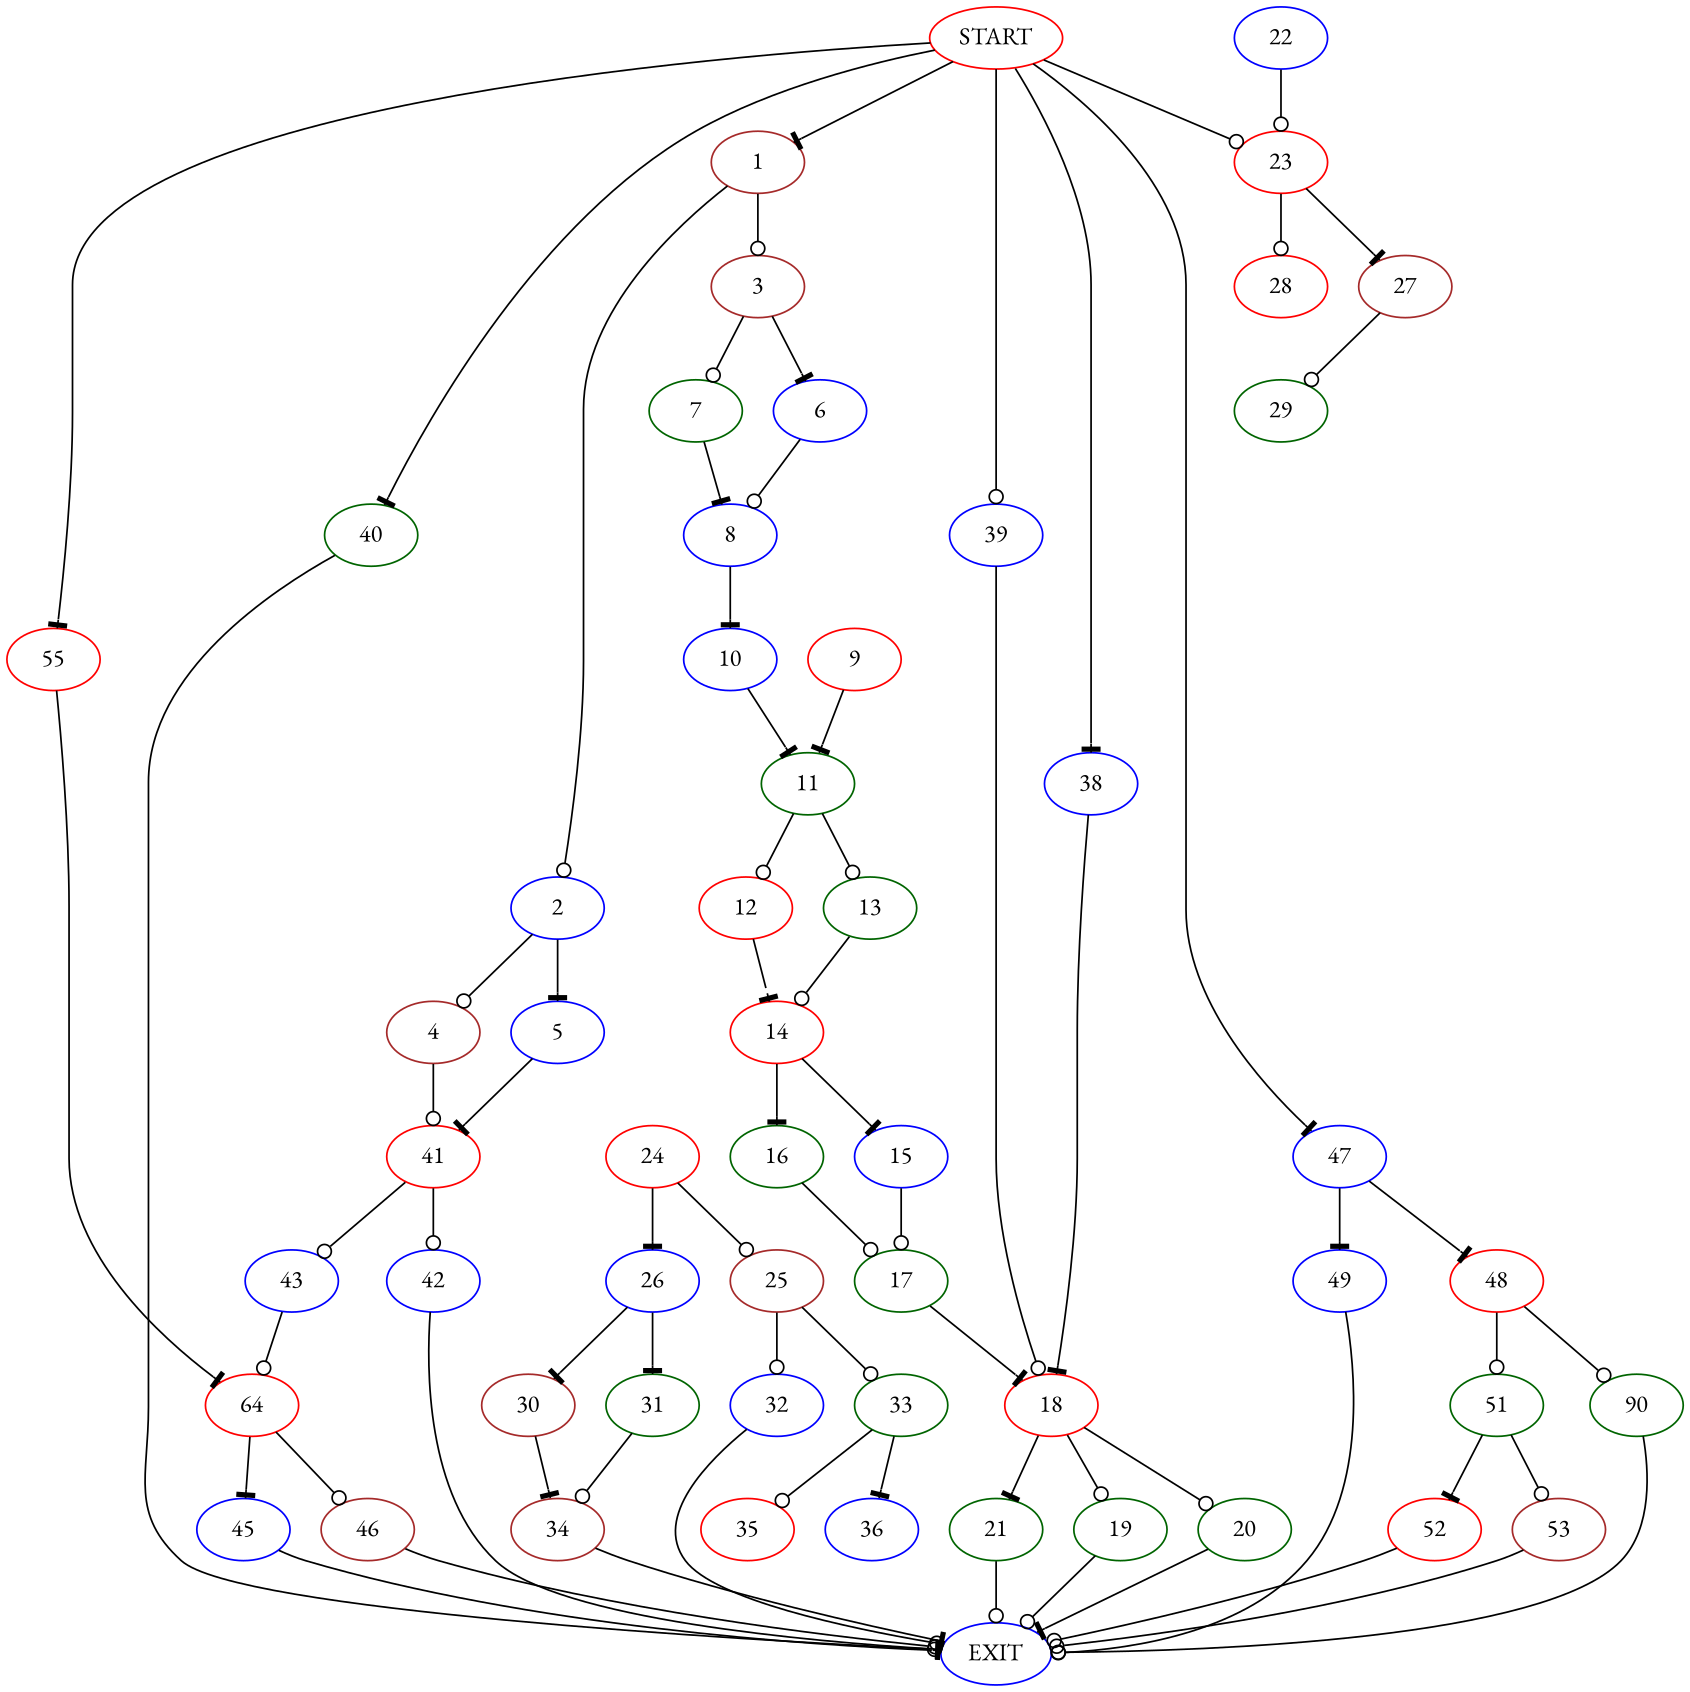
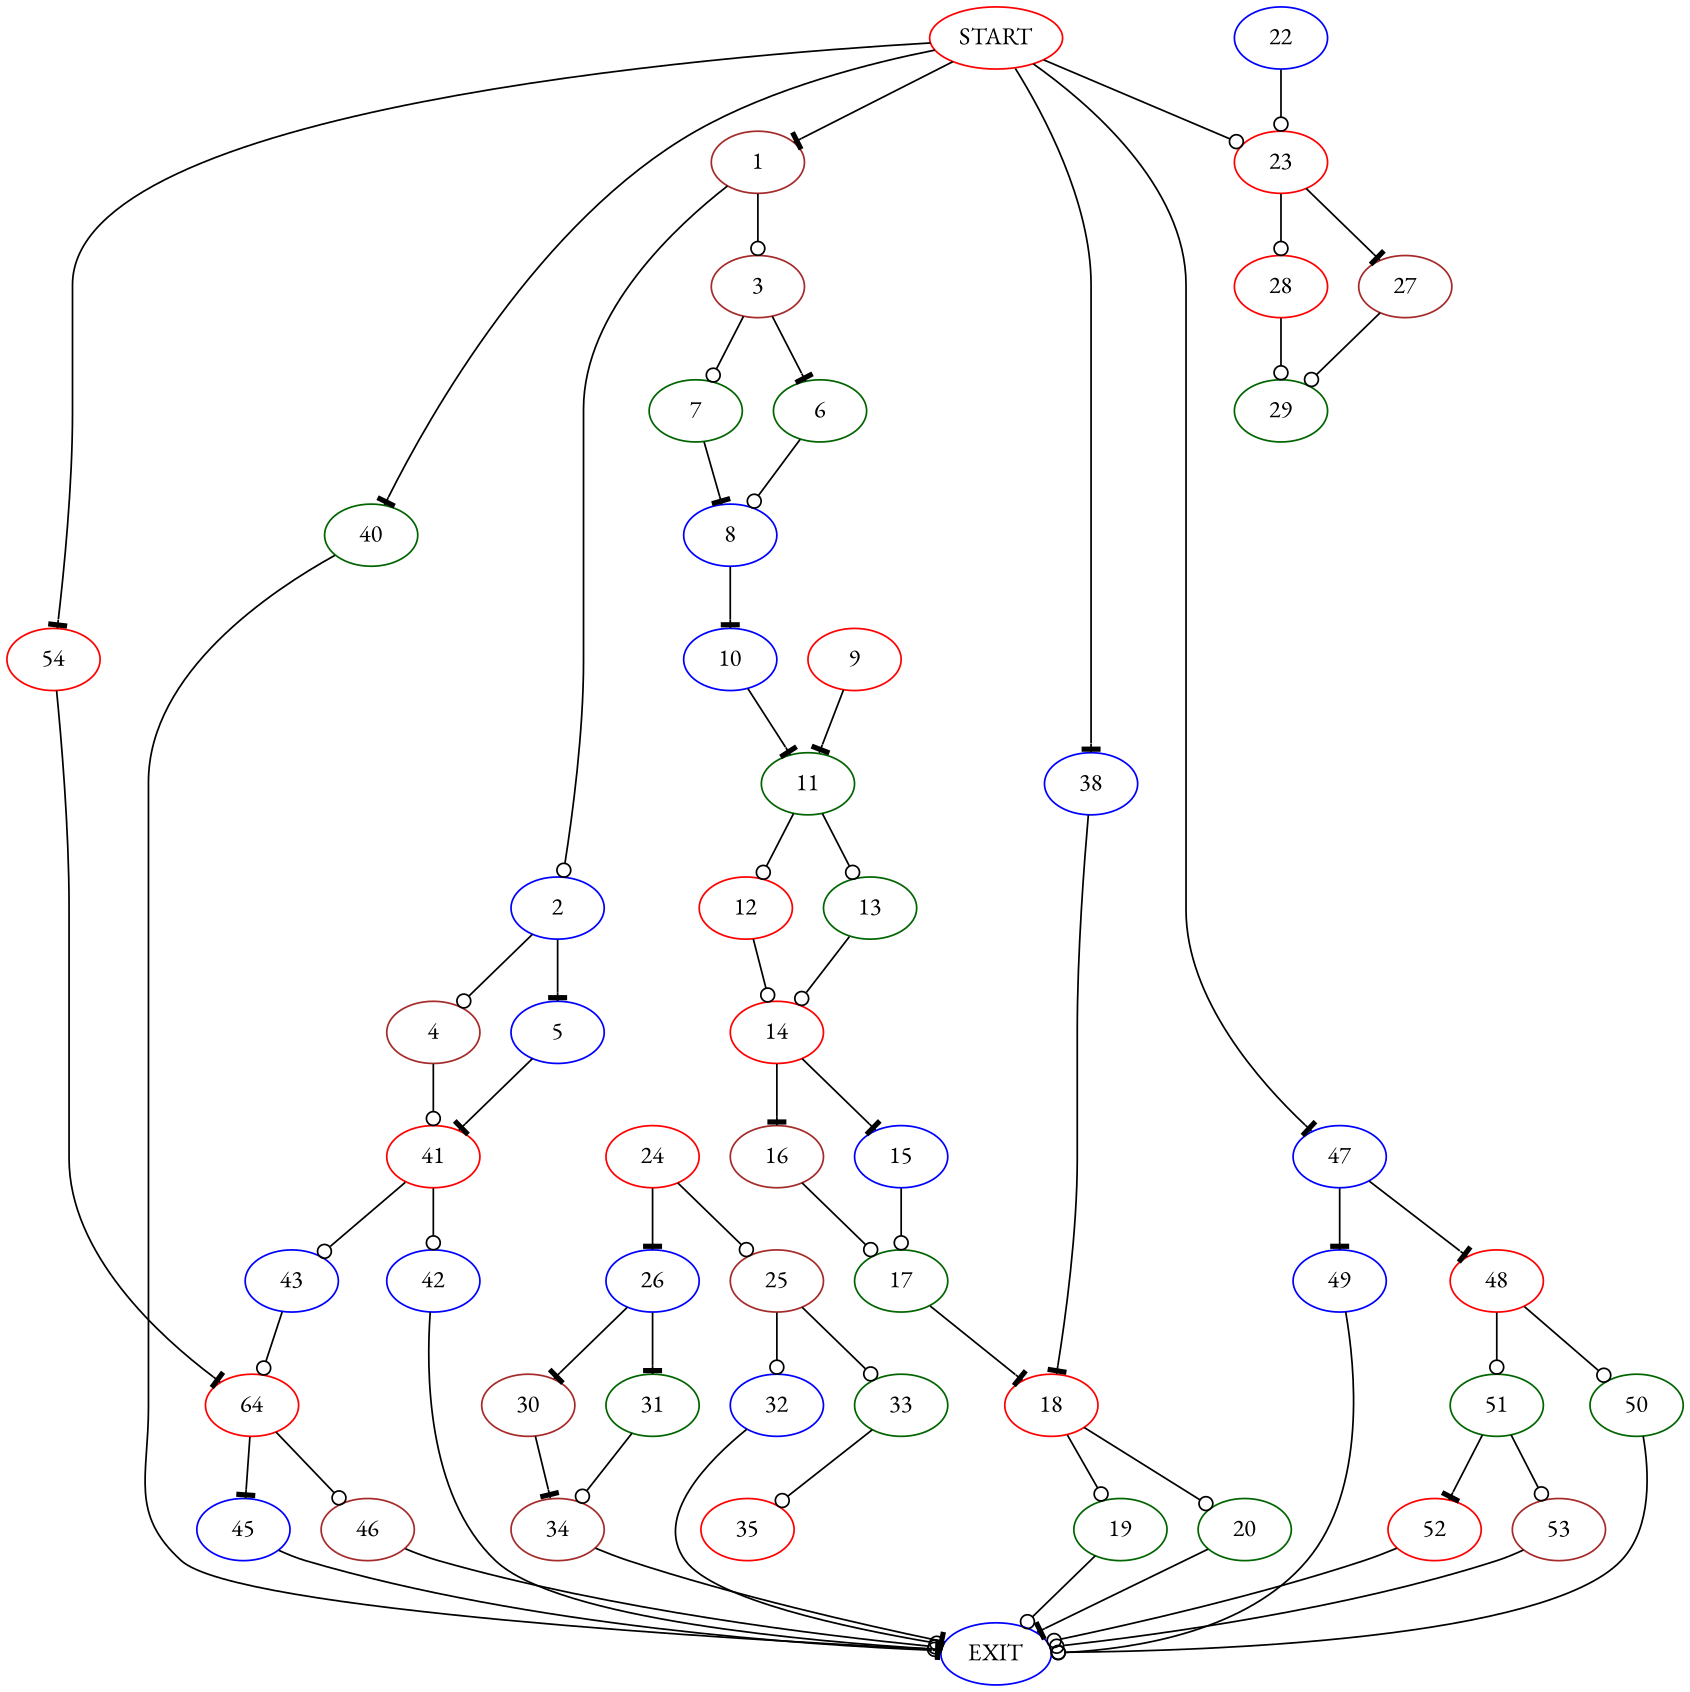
edge "28" -> "29": added
node "6": color blue -> darkgreen
node "39": removed
node "55": label "55" -> "54"
edge "12" -> "14": arrowhead tee -> odot
node "16": color darkgreen -> brown
node "90": label "90" -> "50"
node "36": removed
node "21": removed
